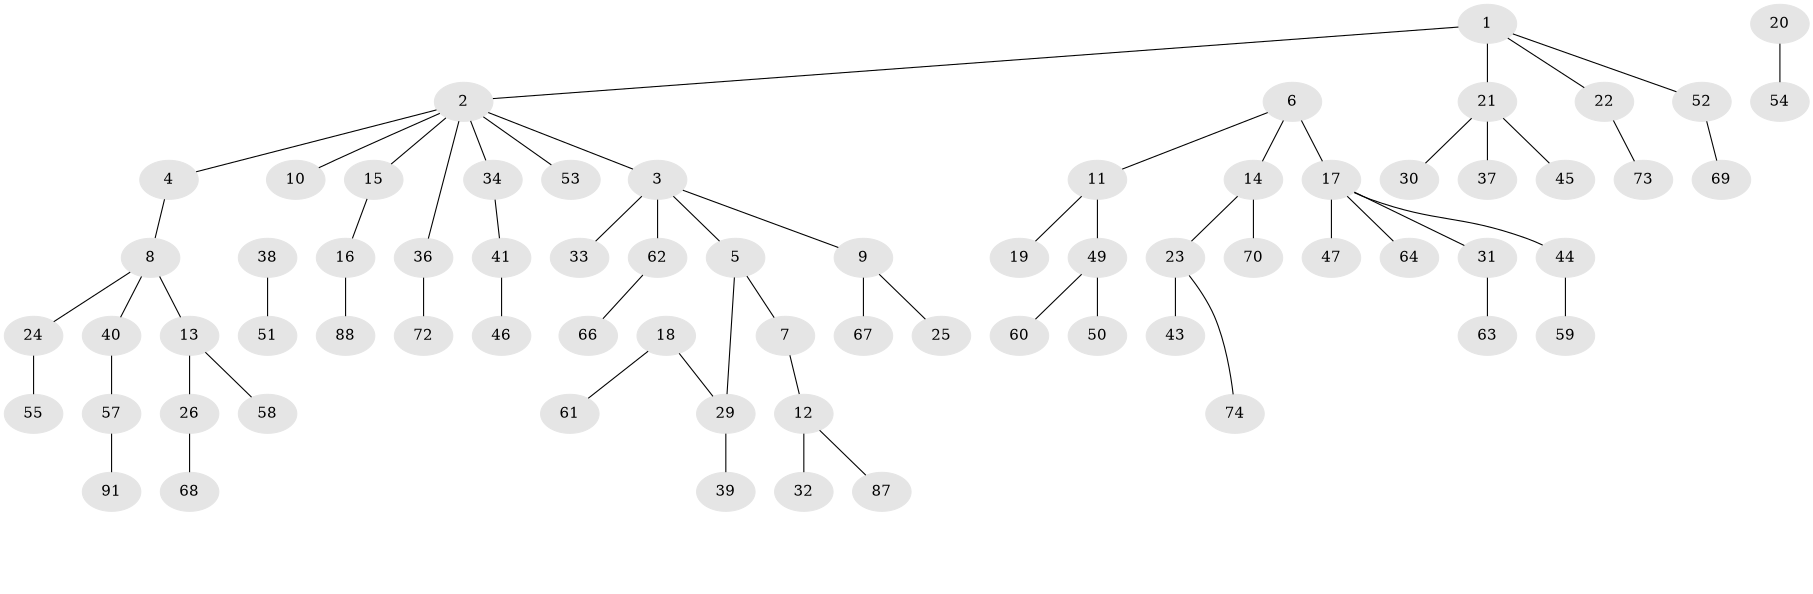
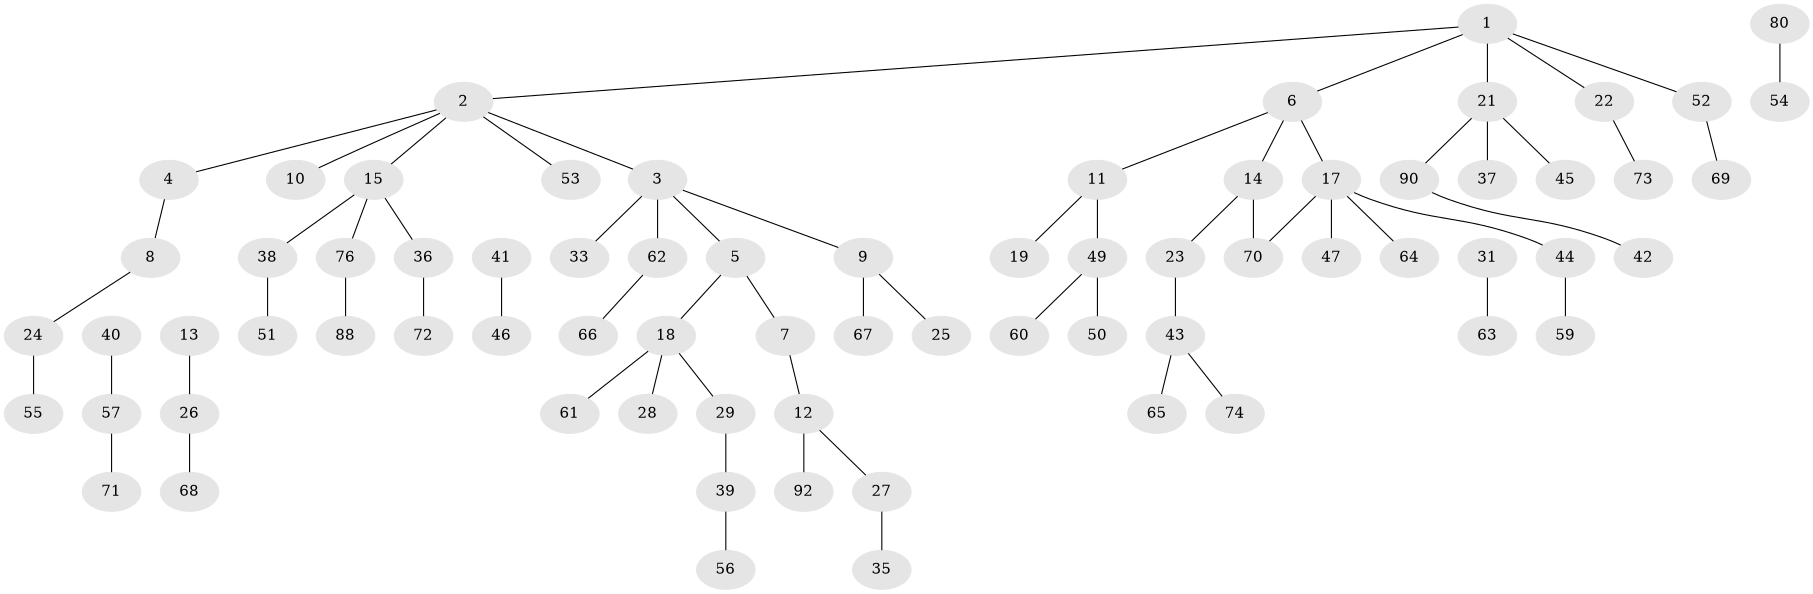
node "20": label "20" -> "80"
edge "1" -- "6": added
edge "2" -- "36": now "15" -- "36"
node "34": removed
node "30": label "30" -> "90"
edge "15" -- "38": added
edge "17" -- "31": now "17" -- "70"
node "16": label "16" -> "76"
node "42": added
edge "8" -- "40": removed
edge "8" -- "13": removed
edge "23" -- "74": now "43" -- "74"
edge "5" -- "29": now "5" -- "18"
node "58": removed
node "28": added
node "65": added
node "91": label "91" -> "71"
node "32": label "32" -> "92"
node "87": label "87" -> "27"
node "56": added
node "35": added
